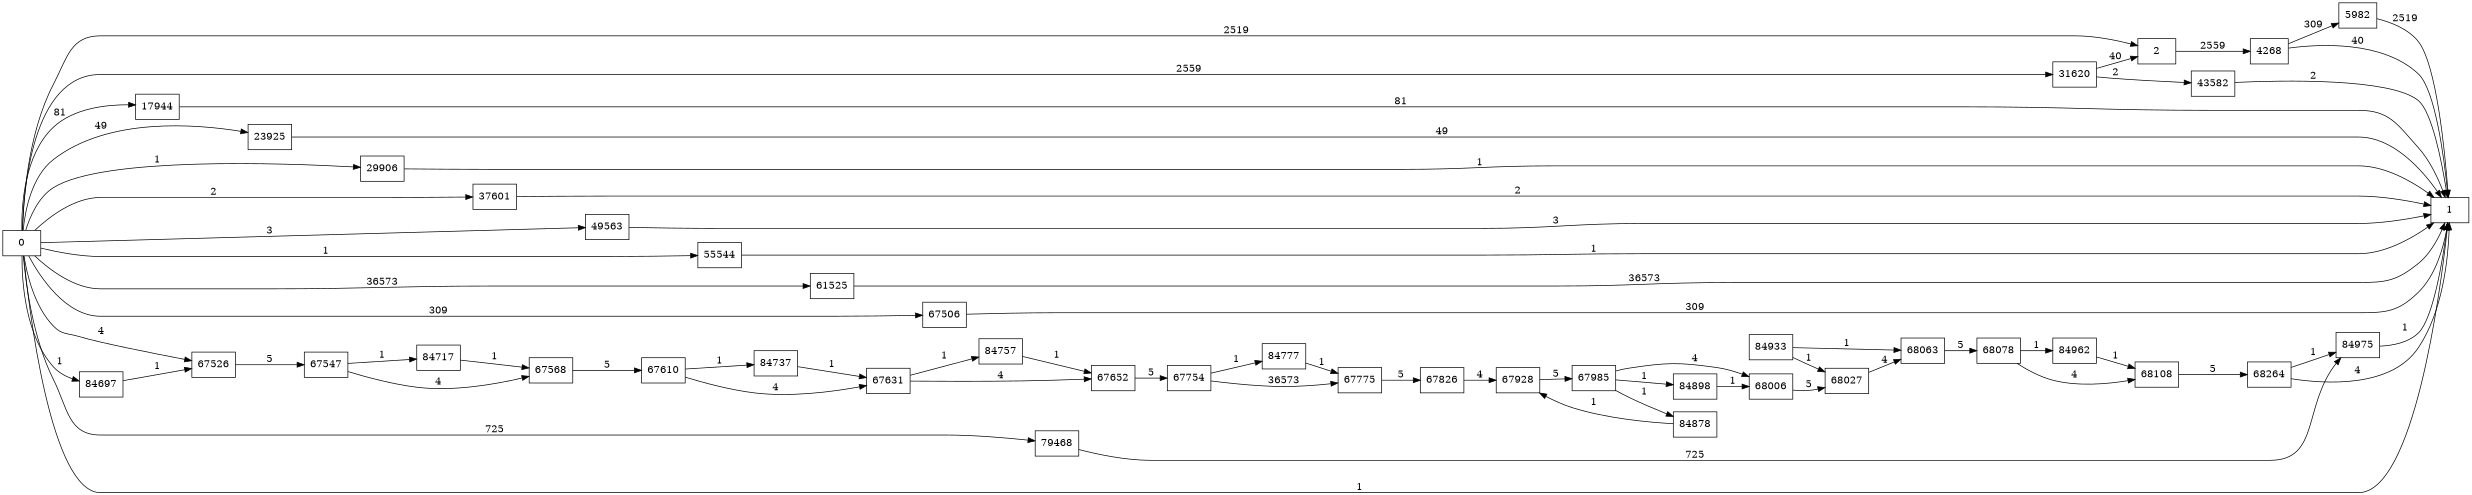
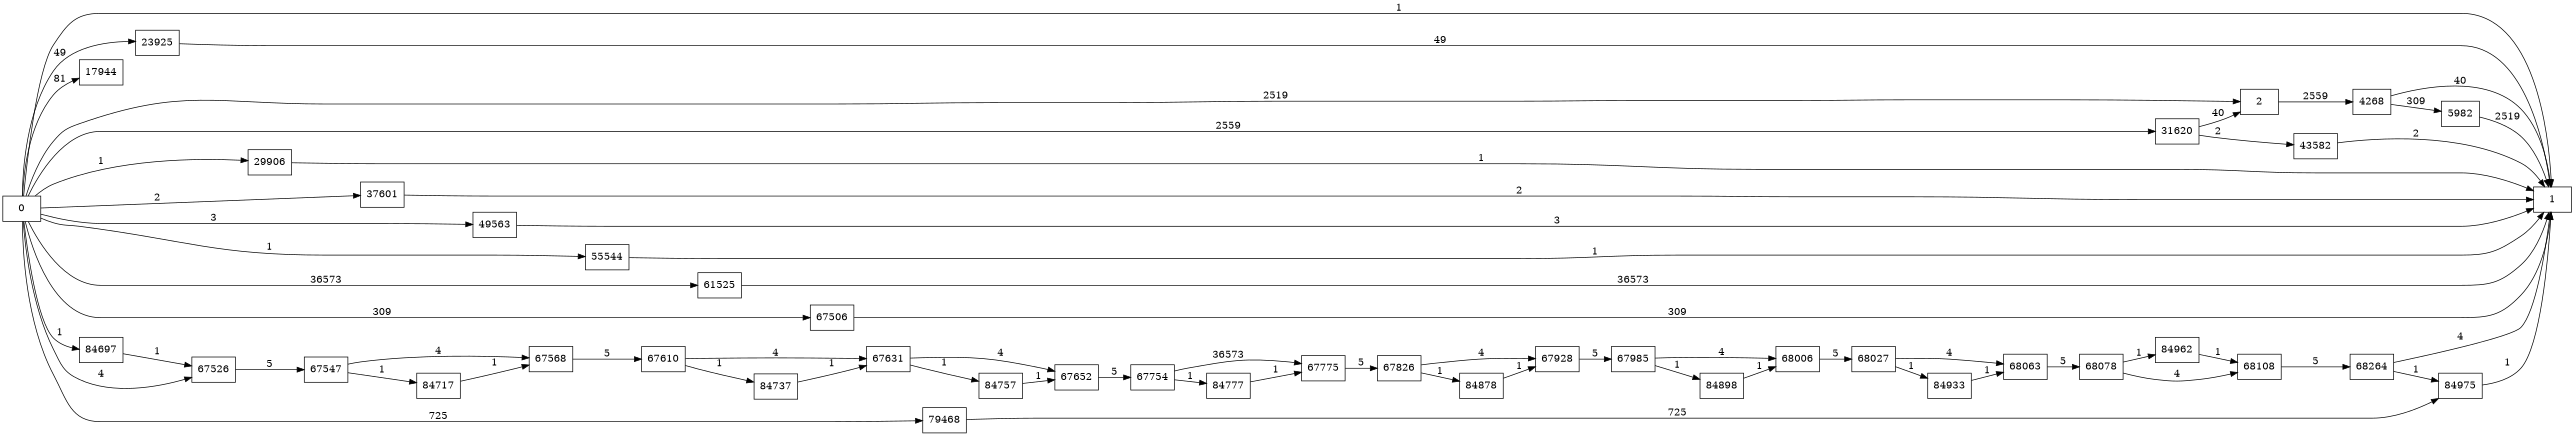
edge "17944" -> "1": removed, label "81"
edge "84933" -> "68027": reversed
edge "67985" -> "84878": now "67826" -> "84878"
